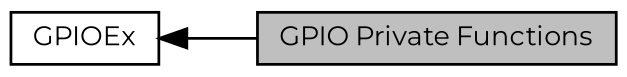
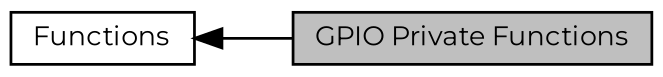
node "GPIOEx": label "GPIOEx" -> "Functions"
